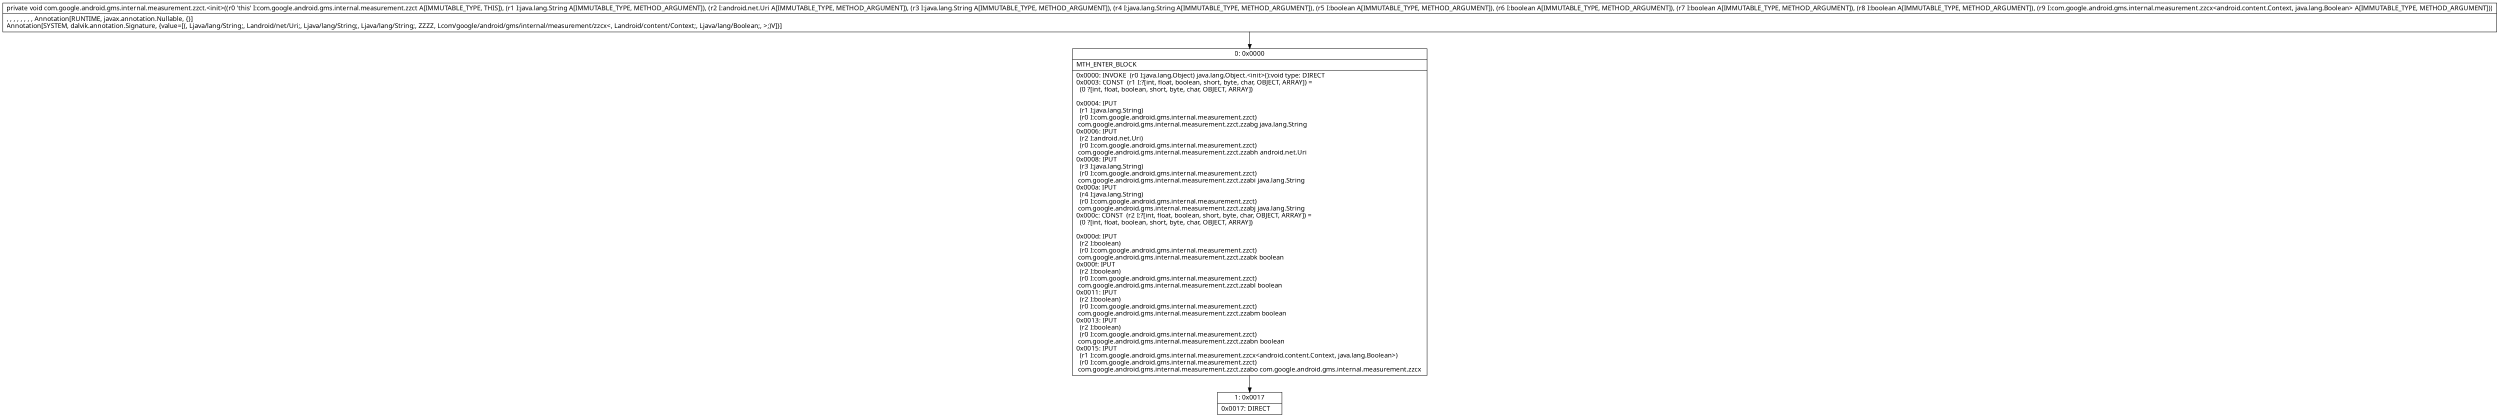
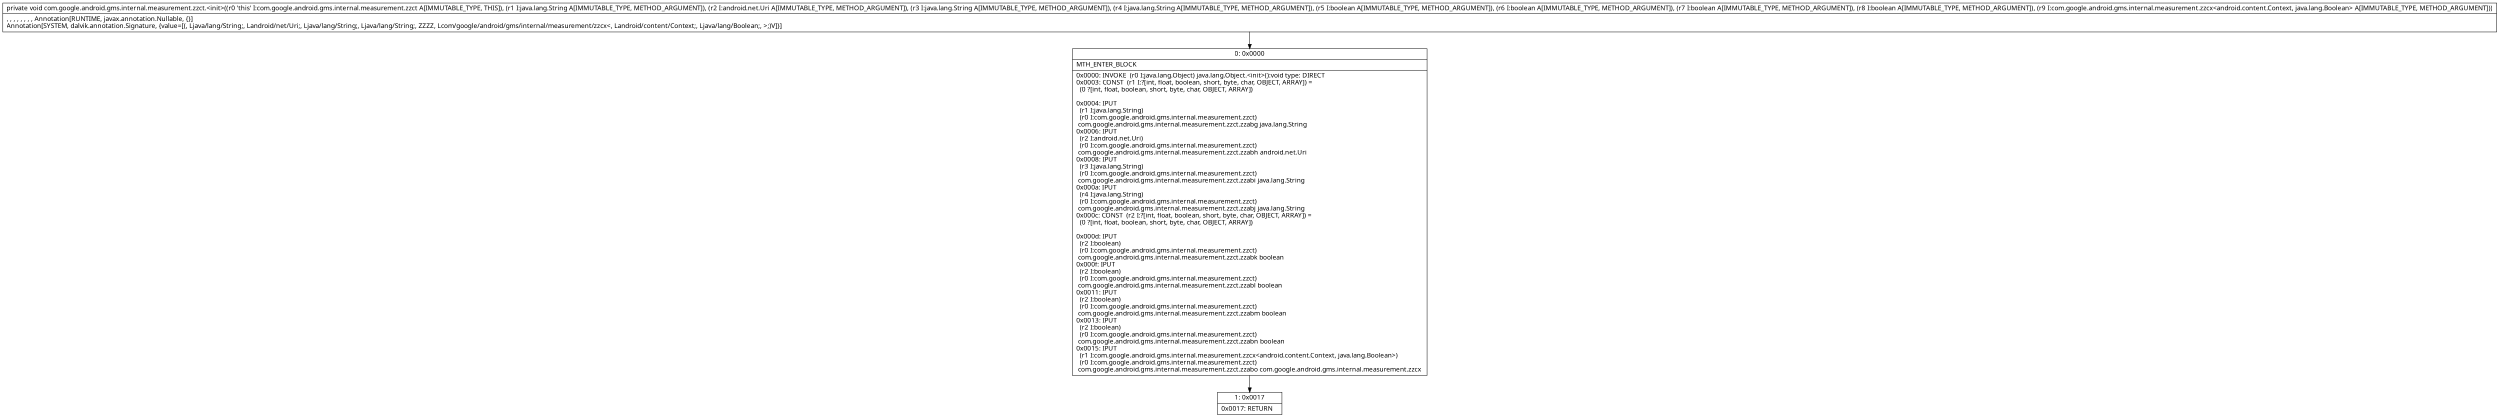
node "1: 0x0017": text "0x0017: DIRECT" -> "0x0017: RETURN"
